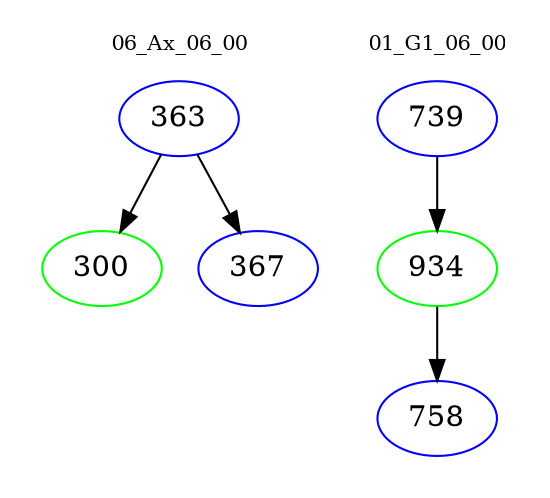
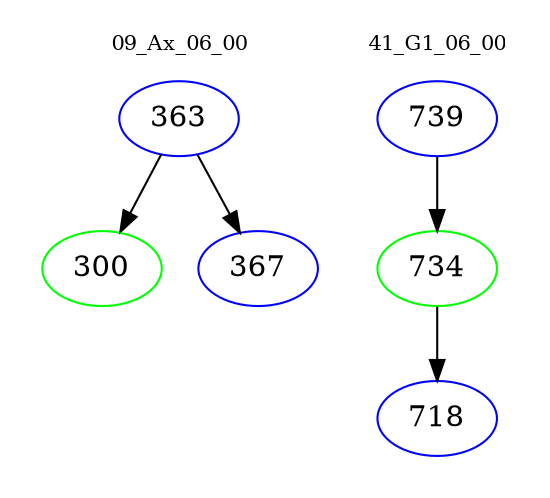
cluster "06_Ax_06_00": label "06_Ax_06_00" -> "09_Ax_06_00"
cluster "01_G1_06_00": label "01_G1_06_00" -> "41_G1_06_00"
node "934": label "934" -> "734"
node "758": label "758" -> "718"
